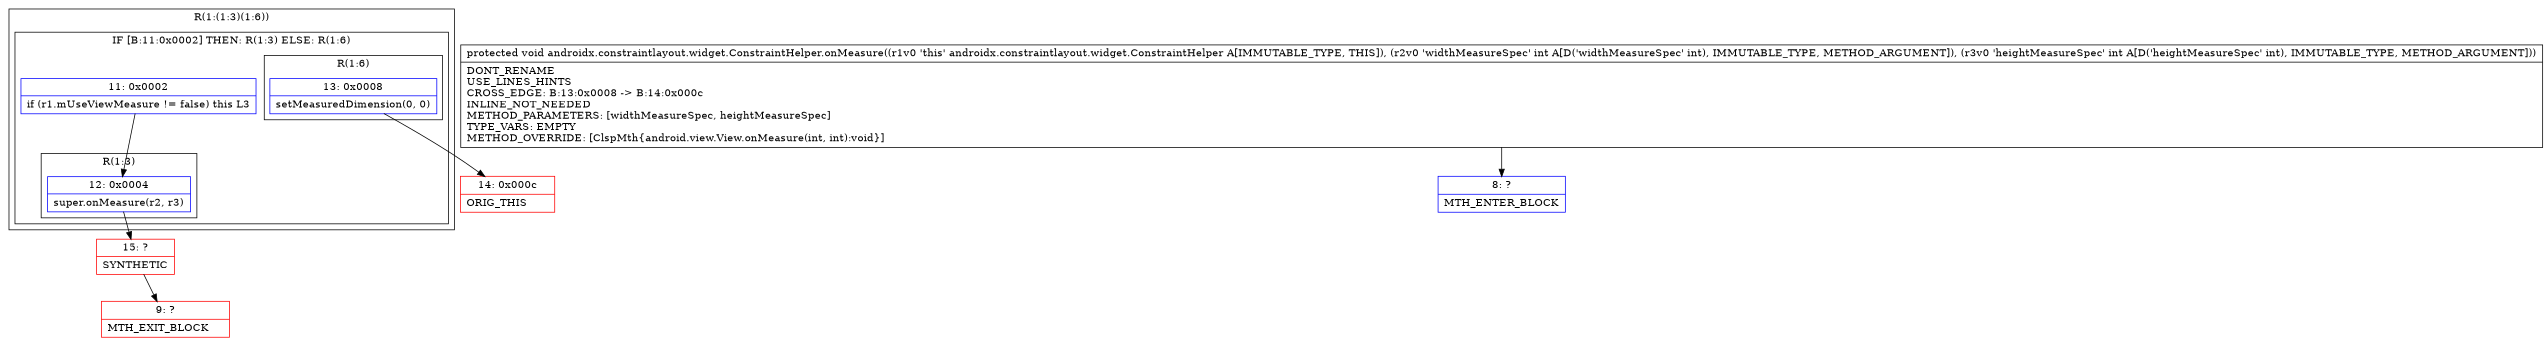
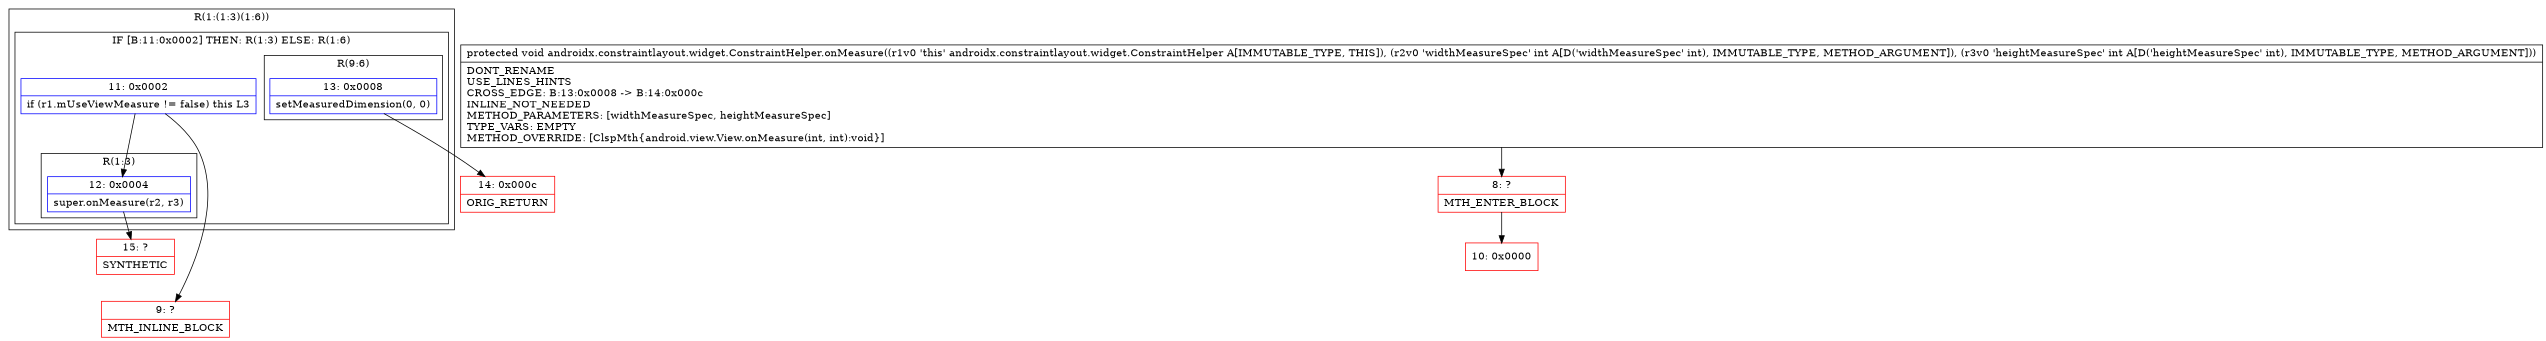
cluster "R(1:6)": label "R(1:6)" -> "R(9:6)"
node "8: ?": color blue -> red
node "14: 0x000c": text "ORIG_THIS" -> "ORIG_RETURN"
node "10: 0x0000": added
edge "15: ?" -> "9: ?": now "11: 0x0002" -> "9: ?"
node "9: ?": text "MTH_EXIT_BLOCK" -> "MTH_INLINE_BLOCK"
